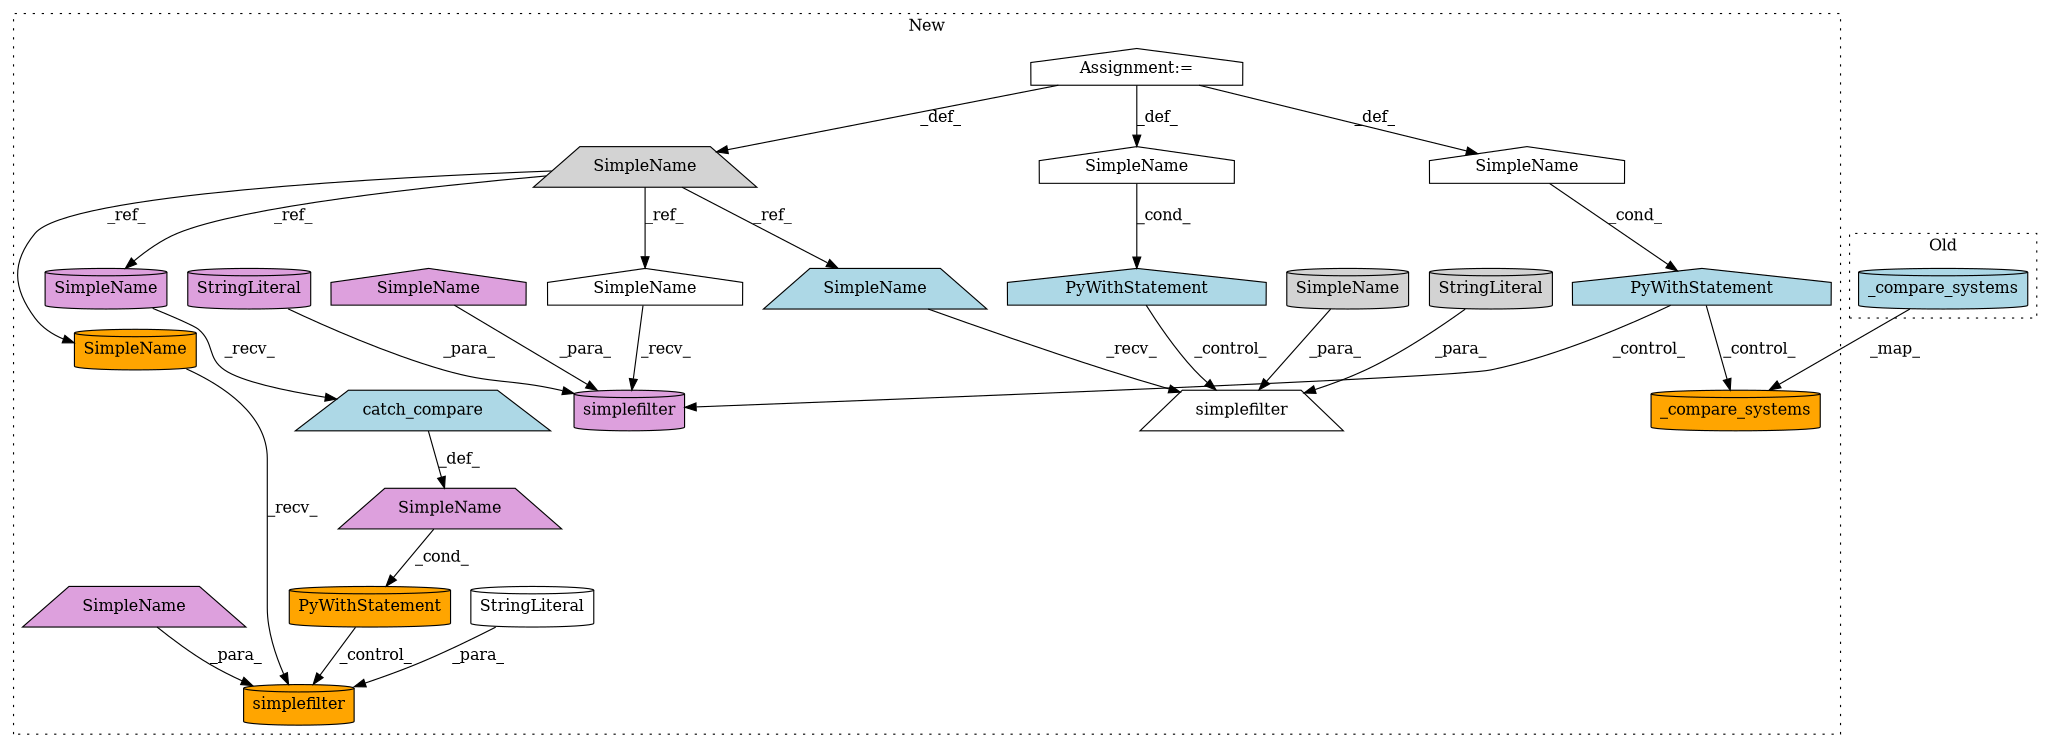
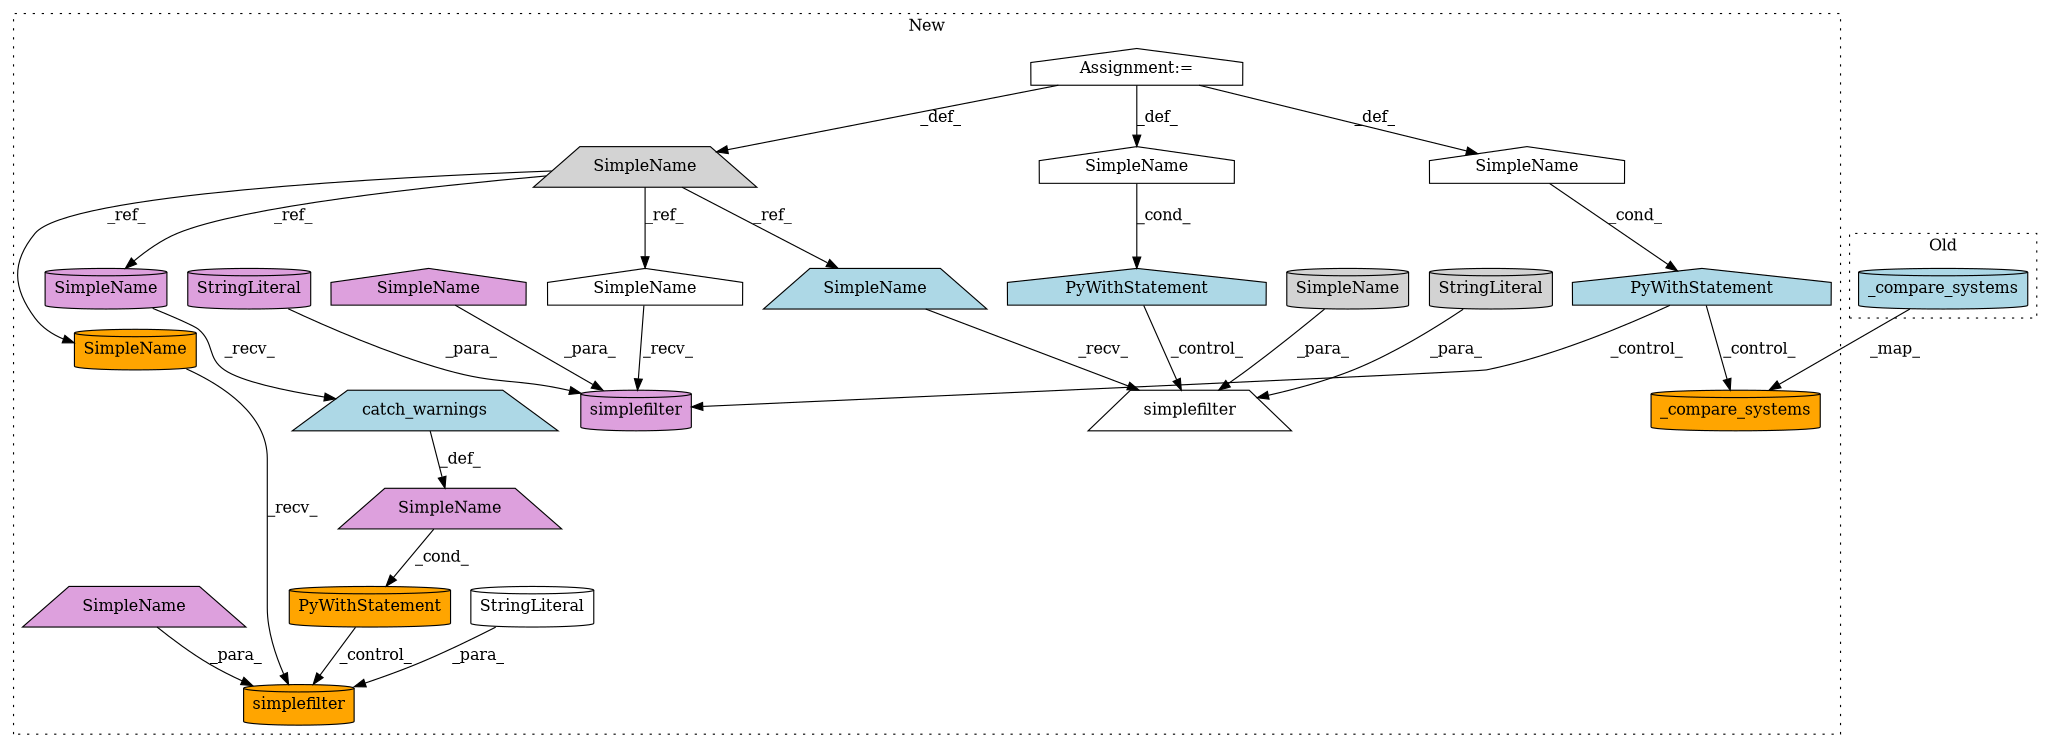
node "catch_compare": label "catch_compare" -> "catch_warnings"
